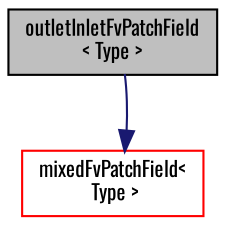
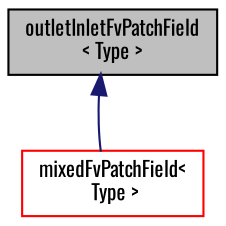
edge "outletInletFvPatchField < Type >" -> "mixedFvPatchField< Type >": reversed
